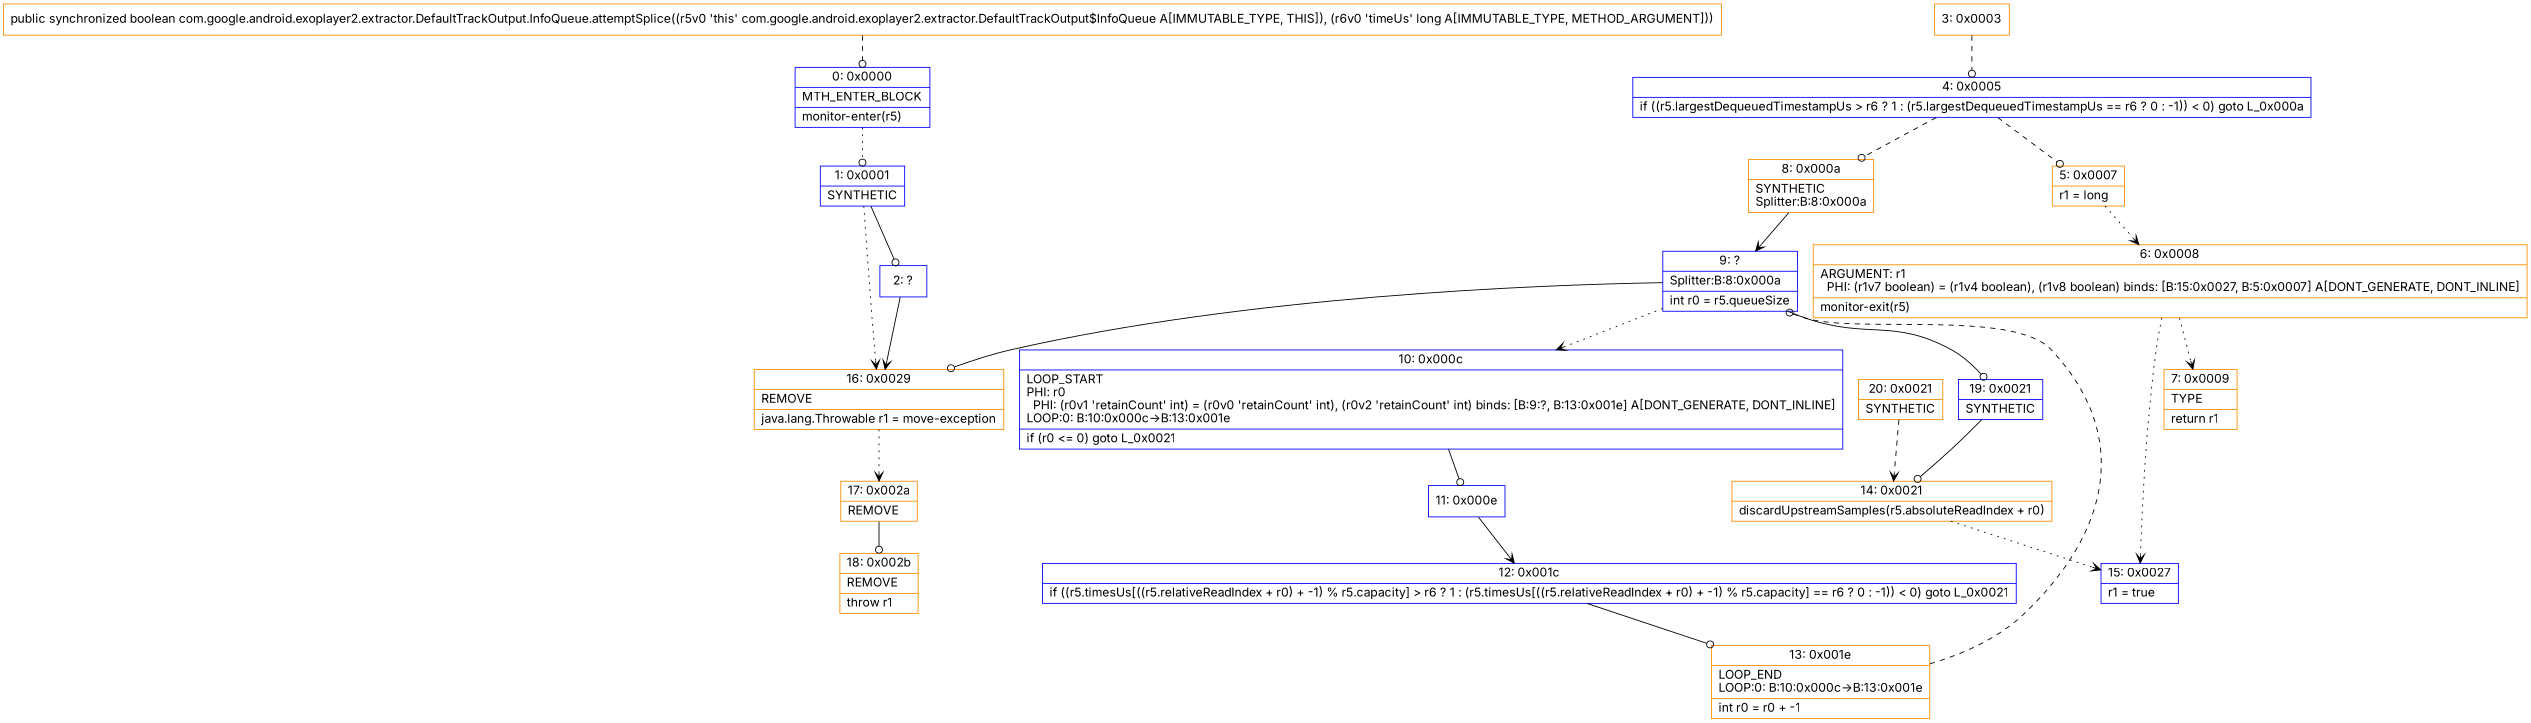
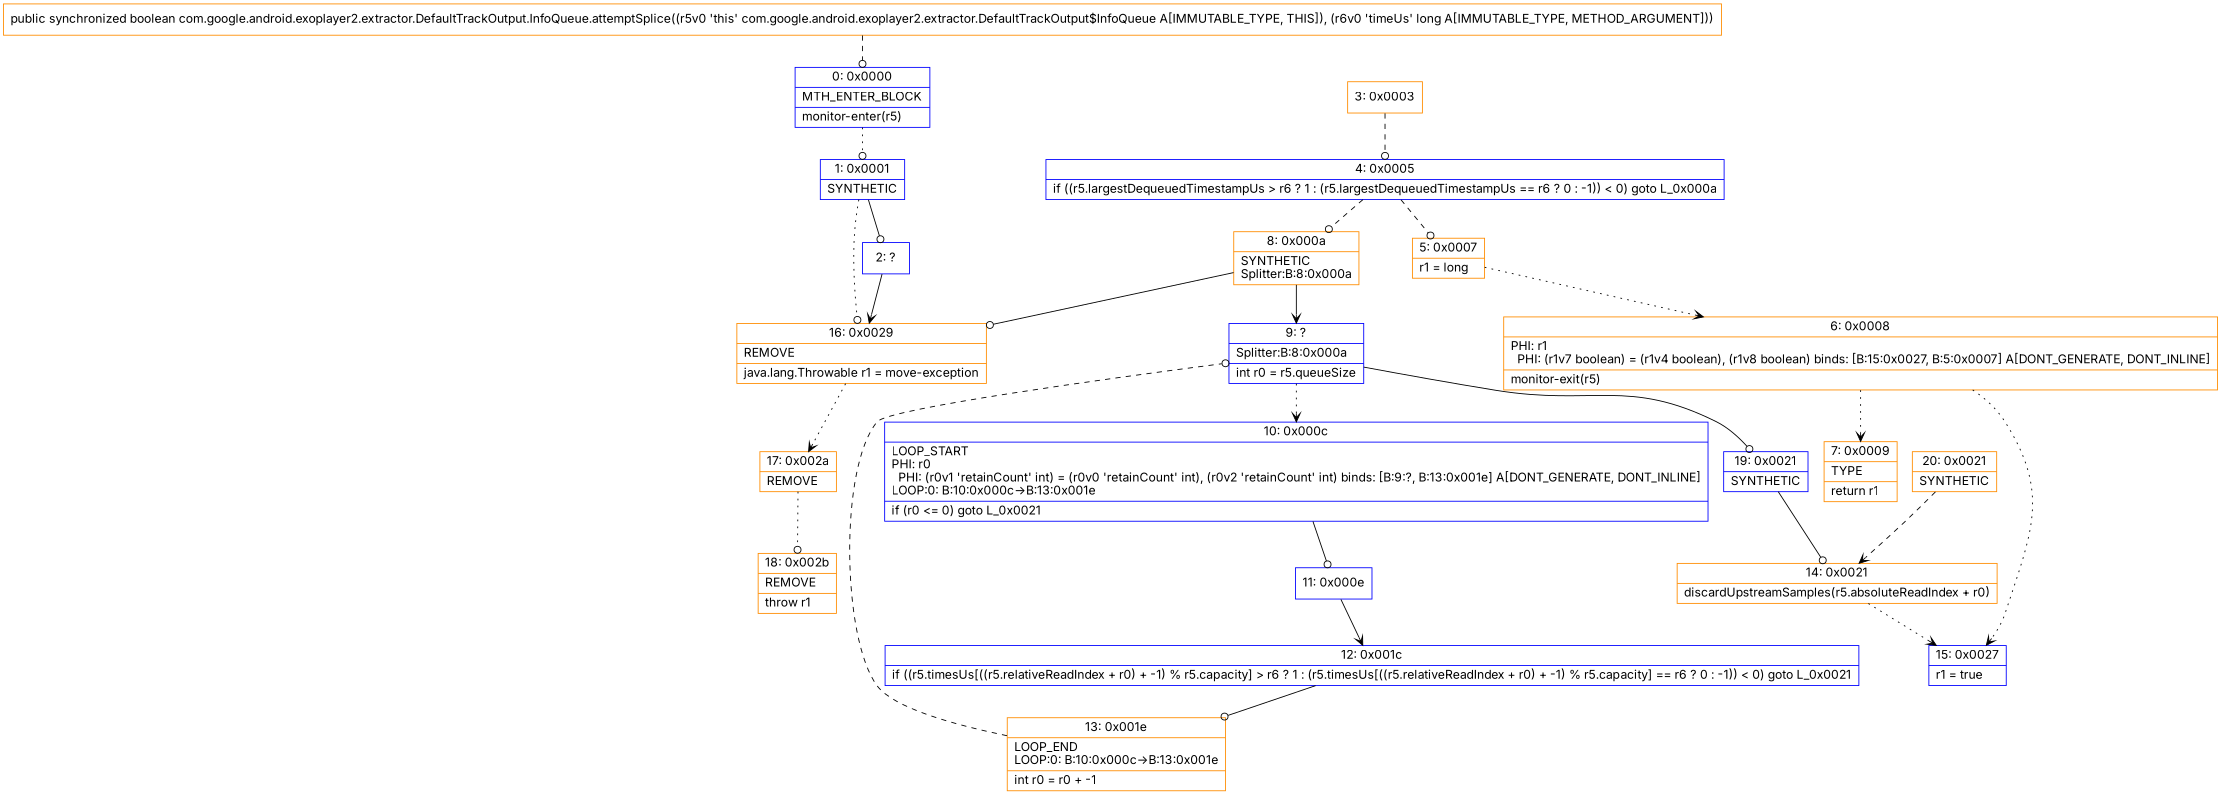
node "6: 0x0008": text "ARGUMENT: r1" -> "PHI: r1"
edge "1: 0x0001" -> "16: 0x0029": arrowhead vee -> odot
edge "9: ?" -> "16: 0x0029": now "8: 0x000a" -> "16: 0x0029"
edge "17: 0x002a" -> "18: 0x002b": style solid -> dotted
